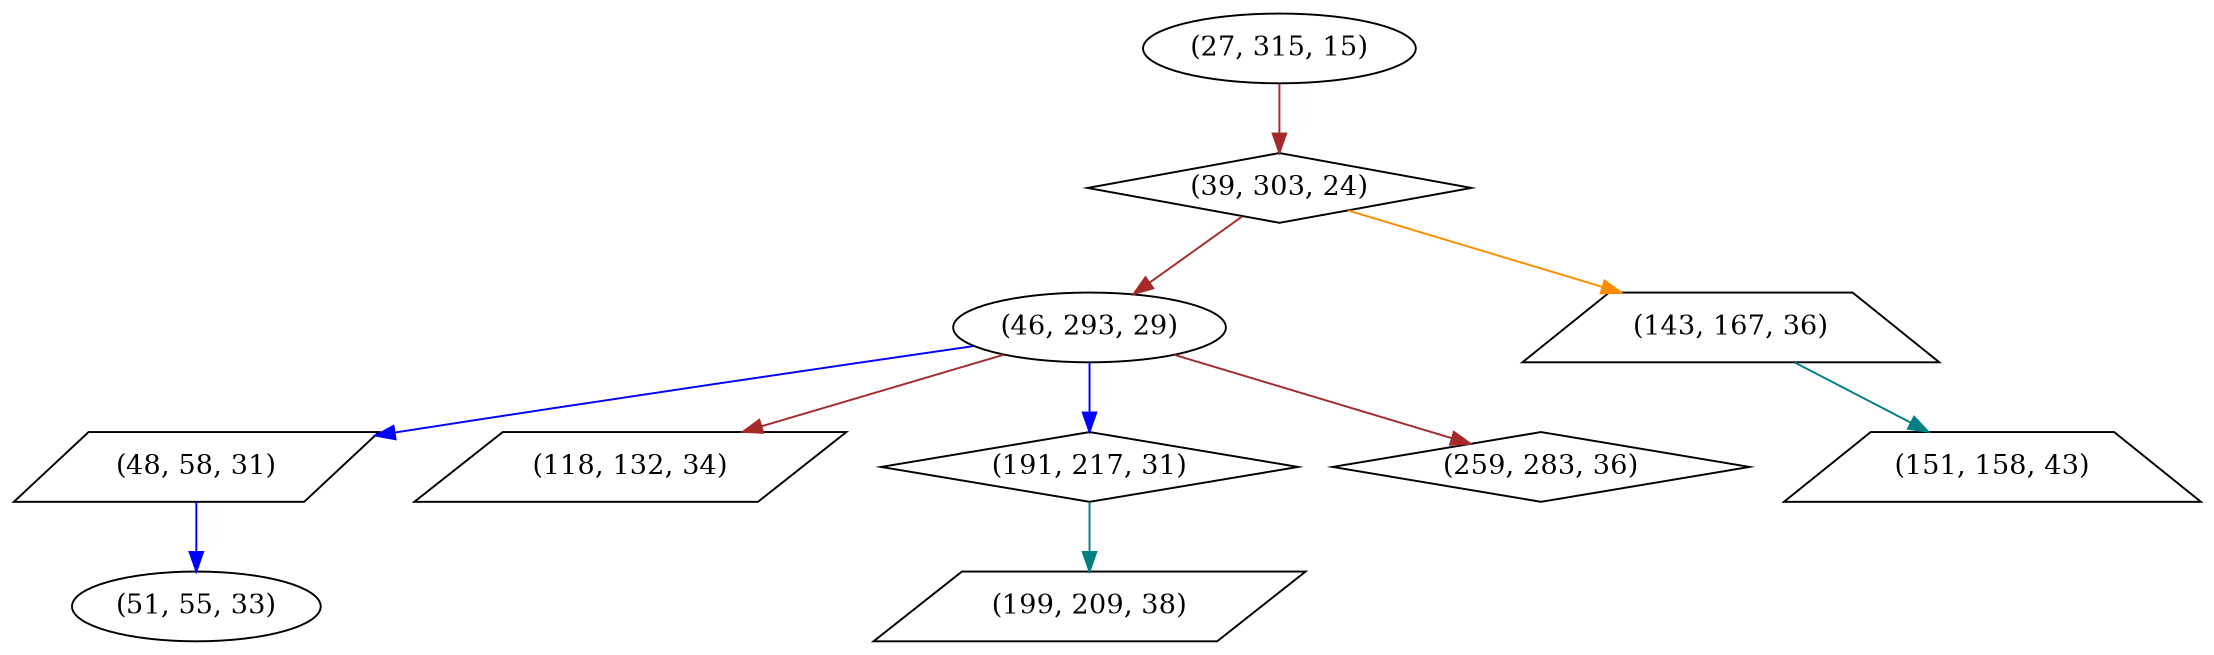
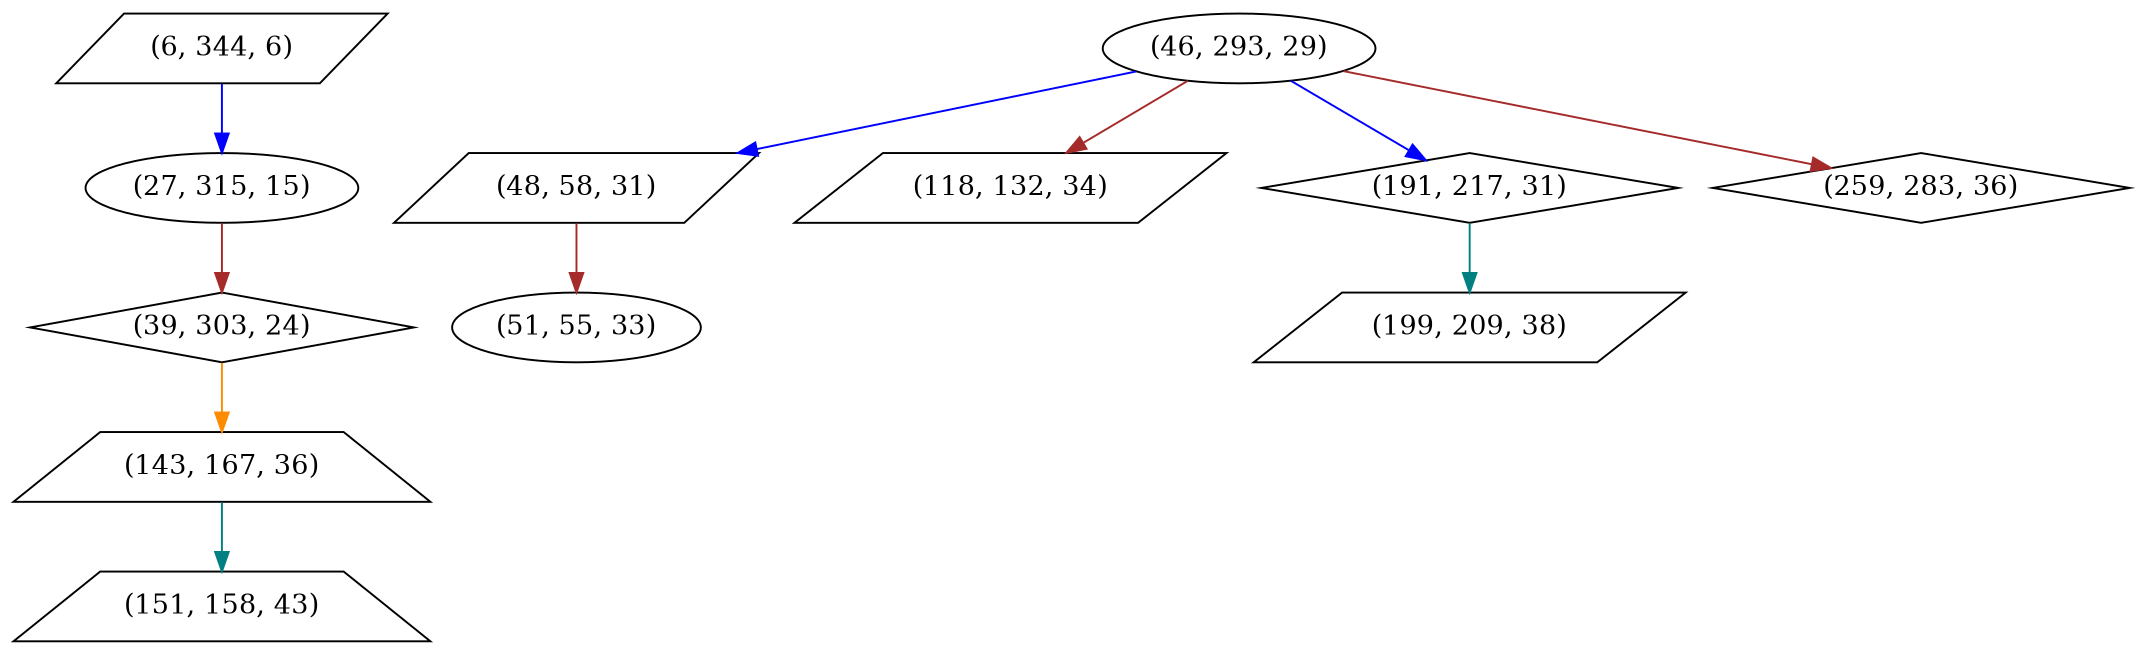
node "(6, 344, 6)": added
edge "(39, 303, 24)" -> "(46, 293, 29)": removed
edge "(48, 58, 31)" -> "(51, 55, 33)": color blue -> brown
